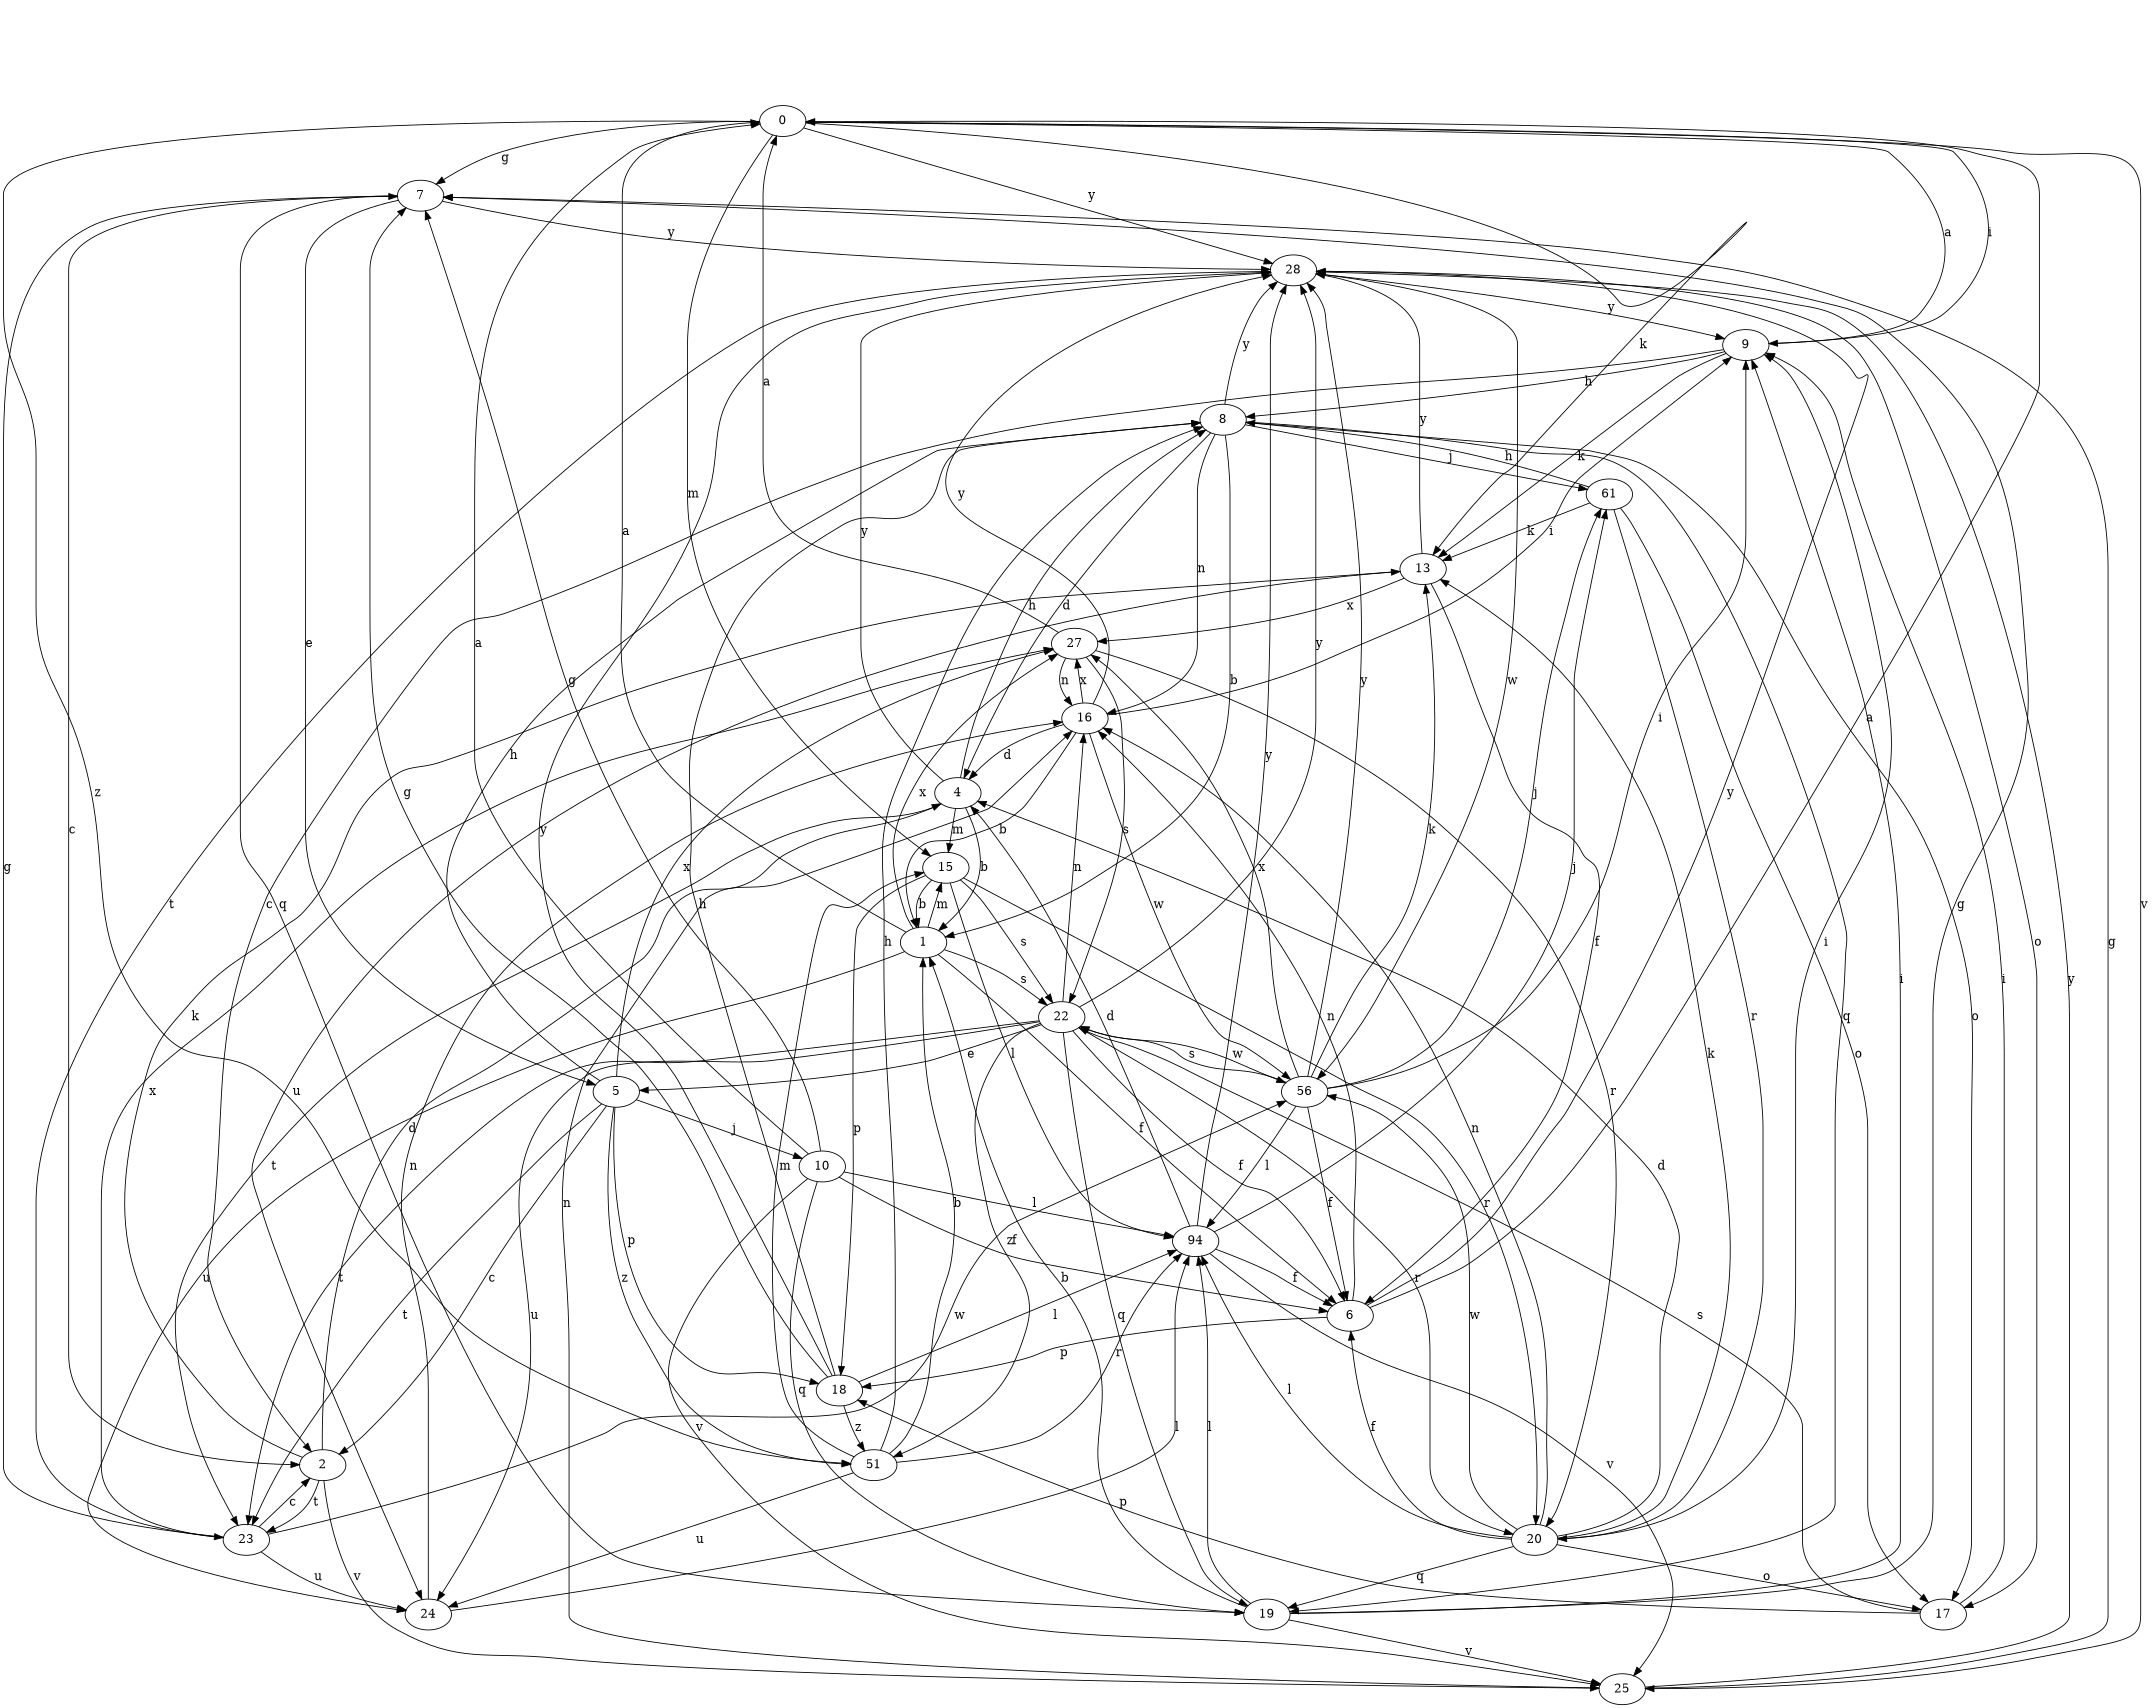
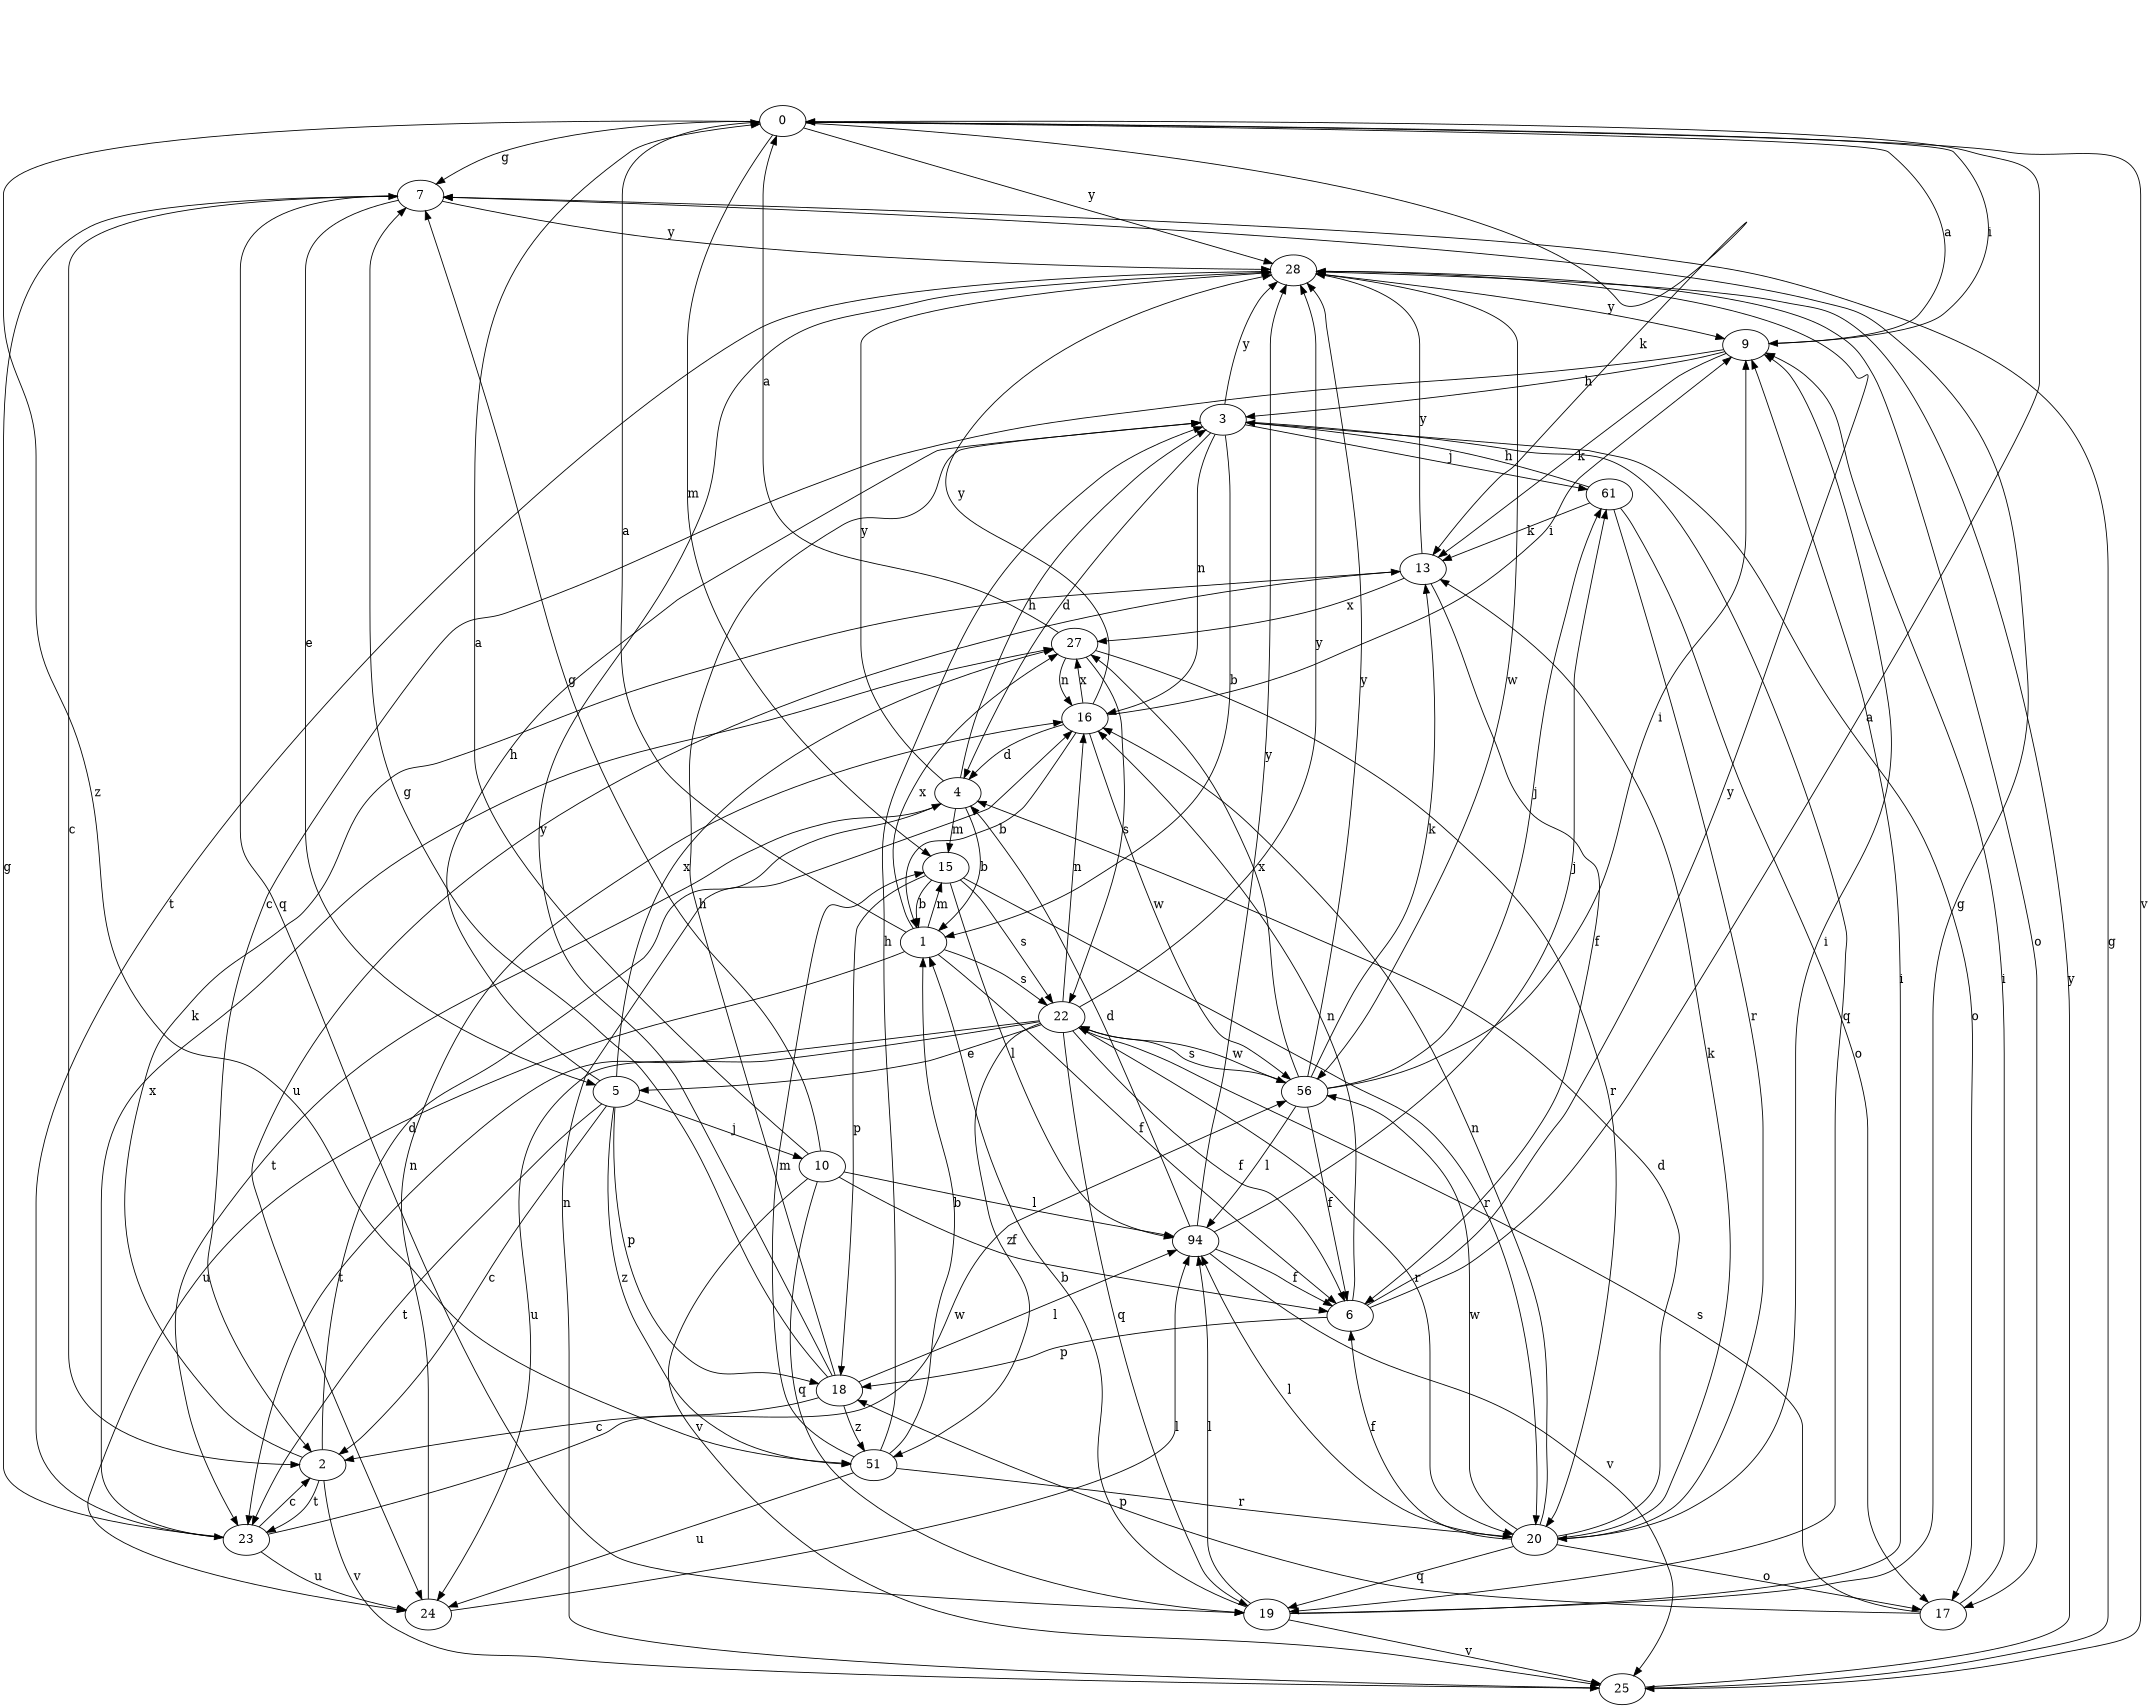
node "8": label "8" -> "3"
edge "51" -> "94": now "51" -> "20"
edge "18" -> "2": added, label "c"
